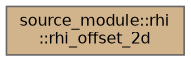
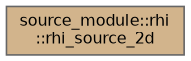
node "source_module::rhi ::rhi_offset_2d": label "source_module::rhi ::rhi_offset_2d" -> "source_module::rhi ::rhi_source_2d"
